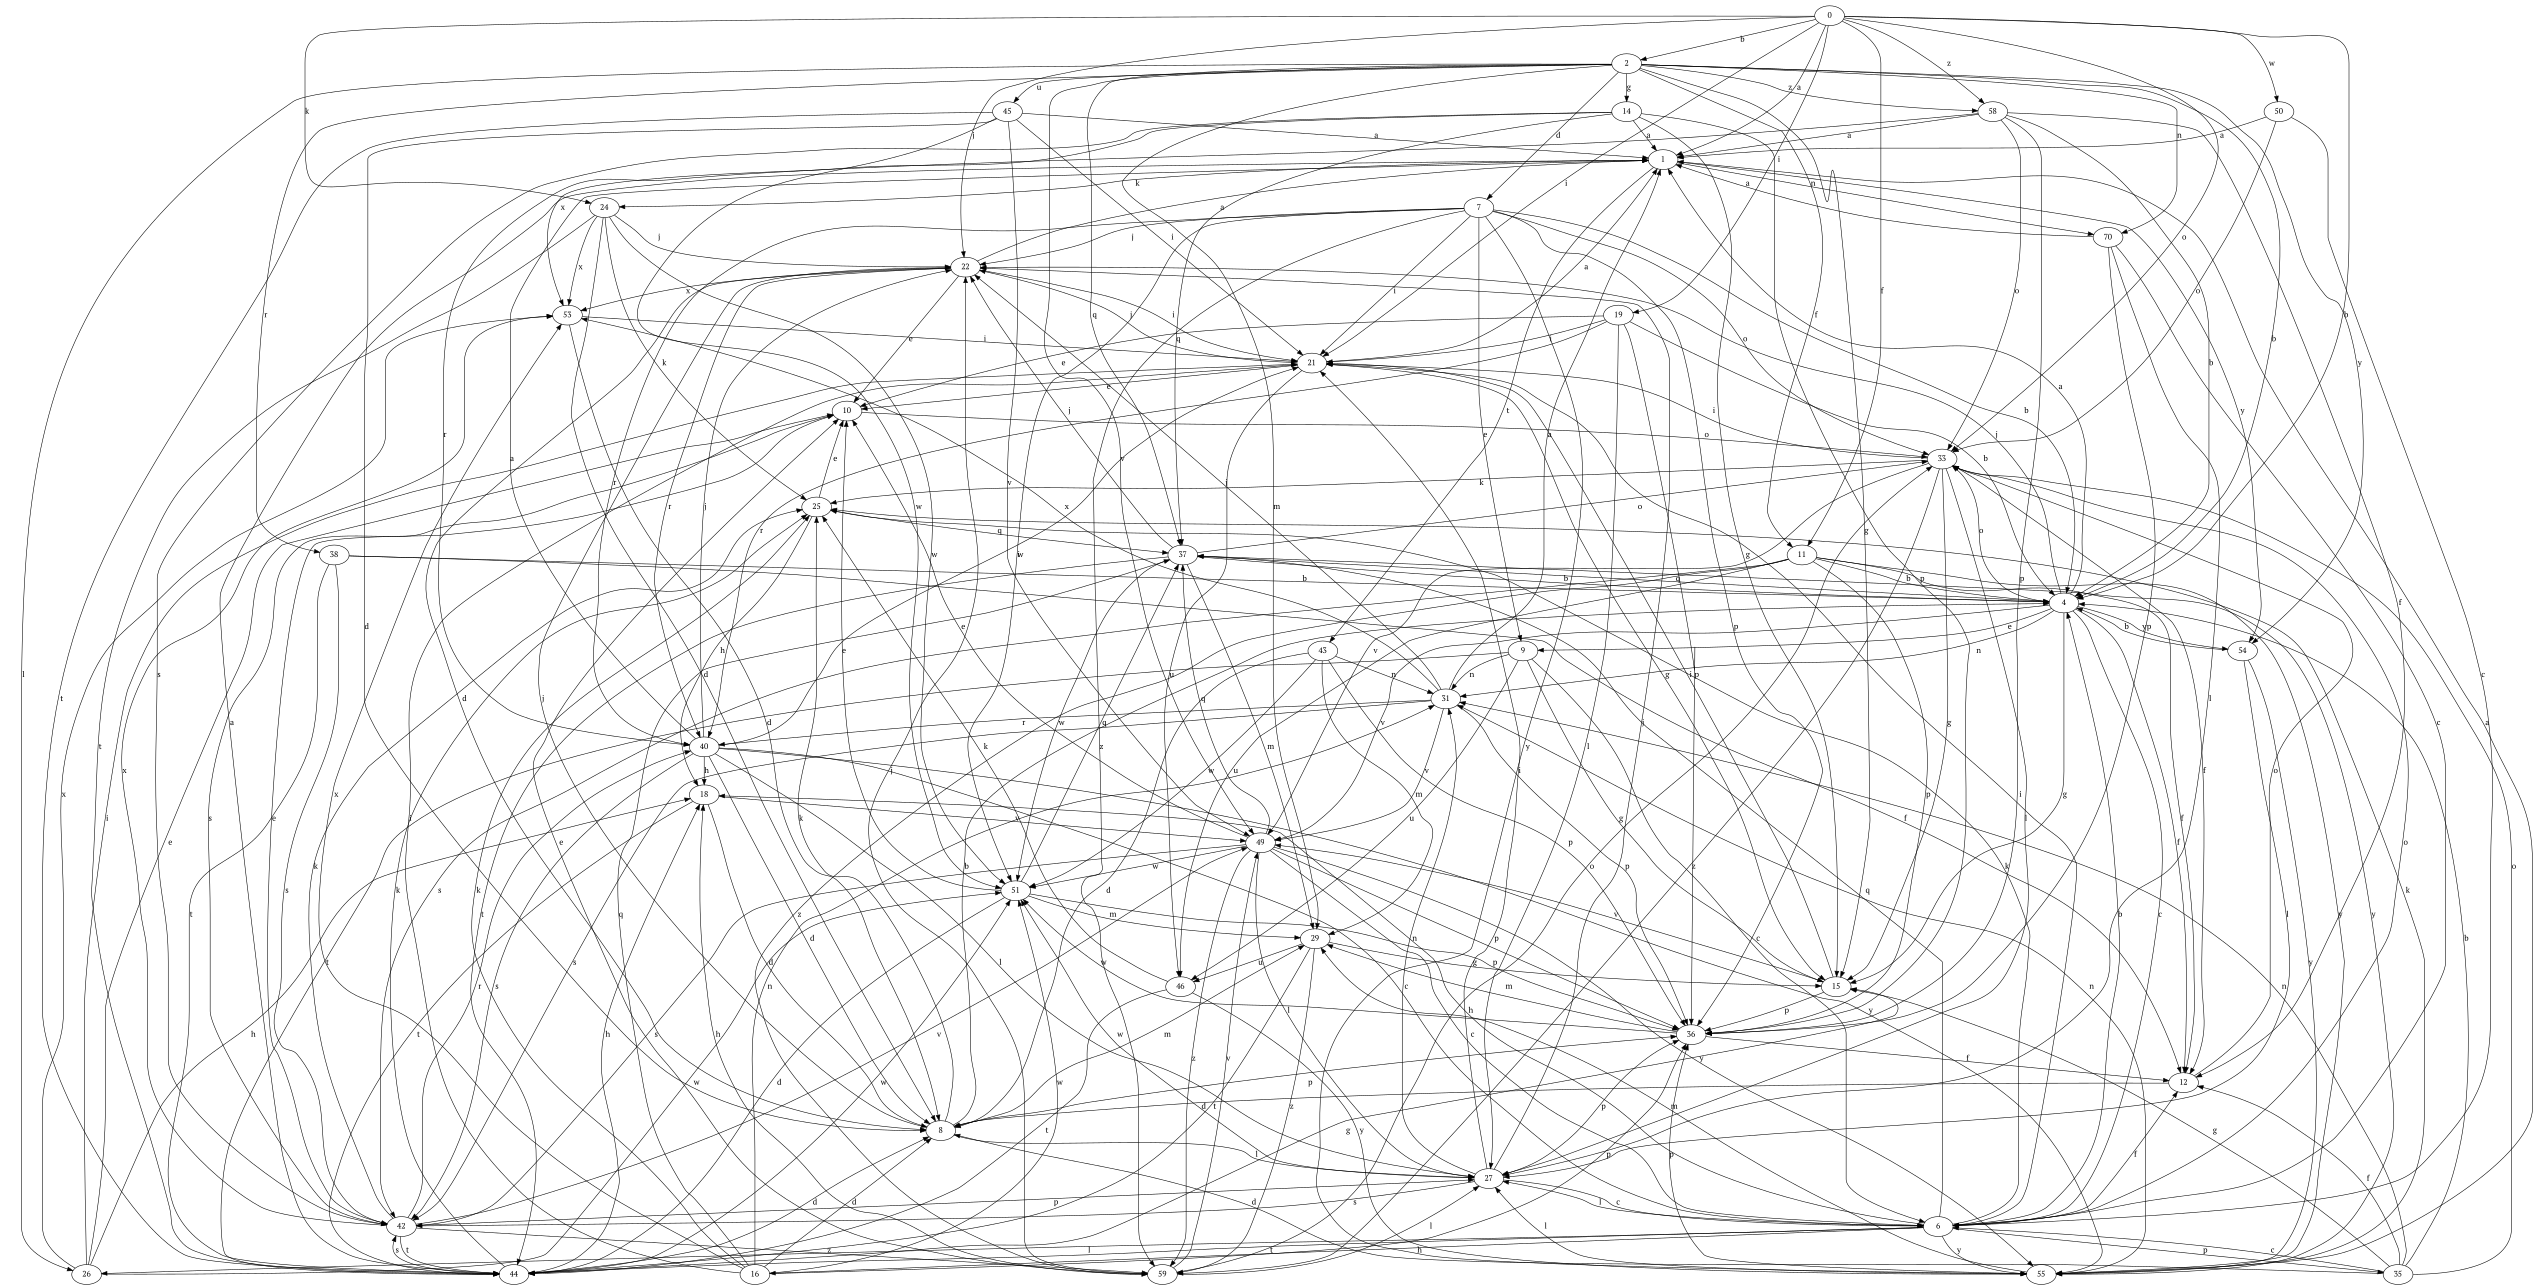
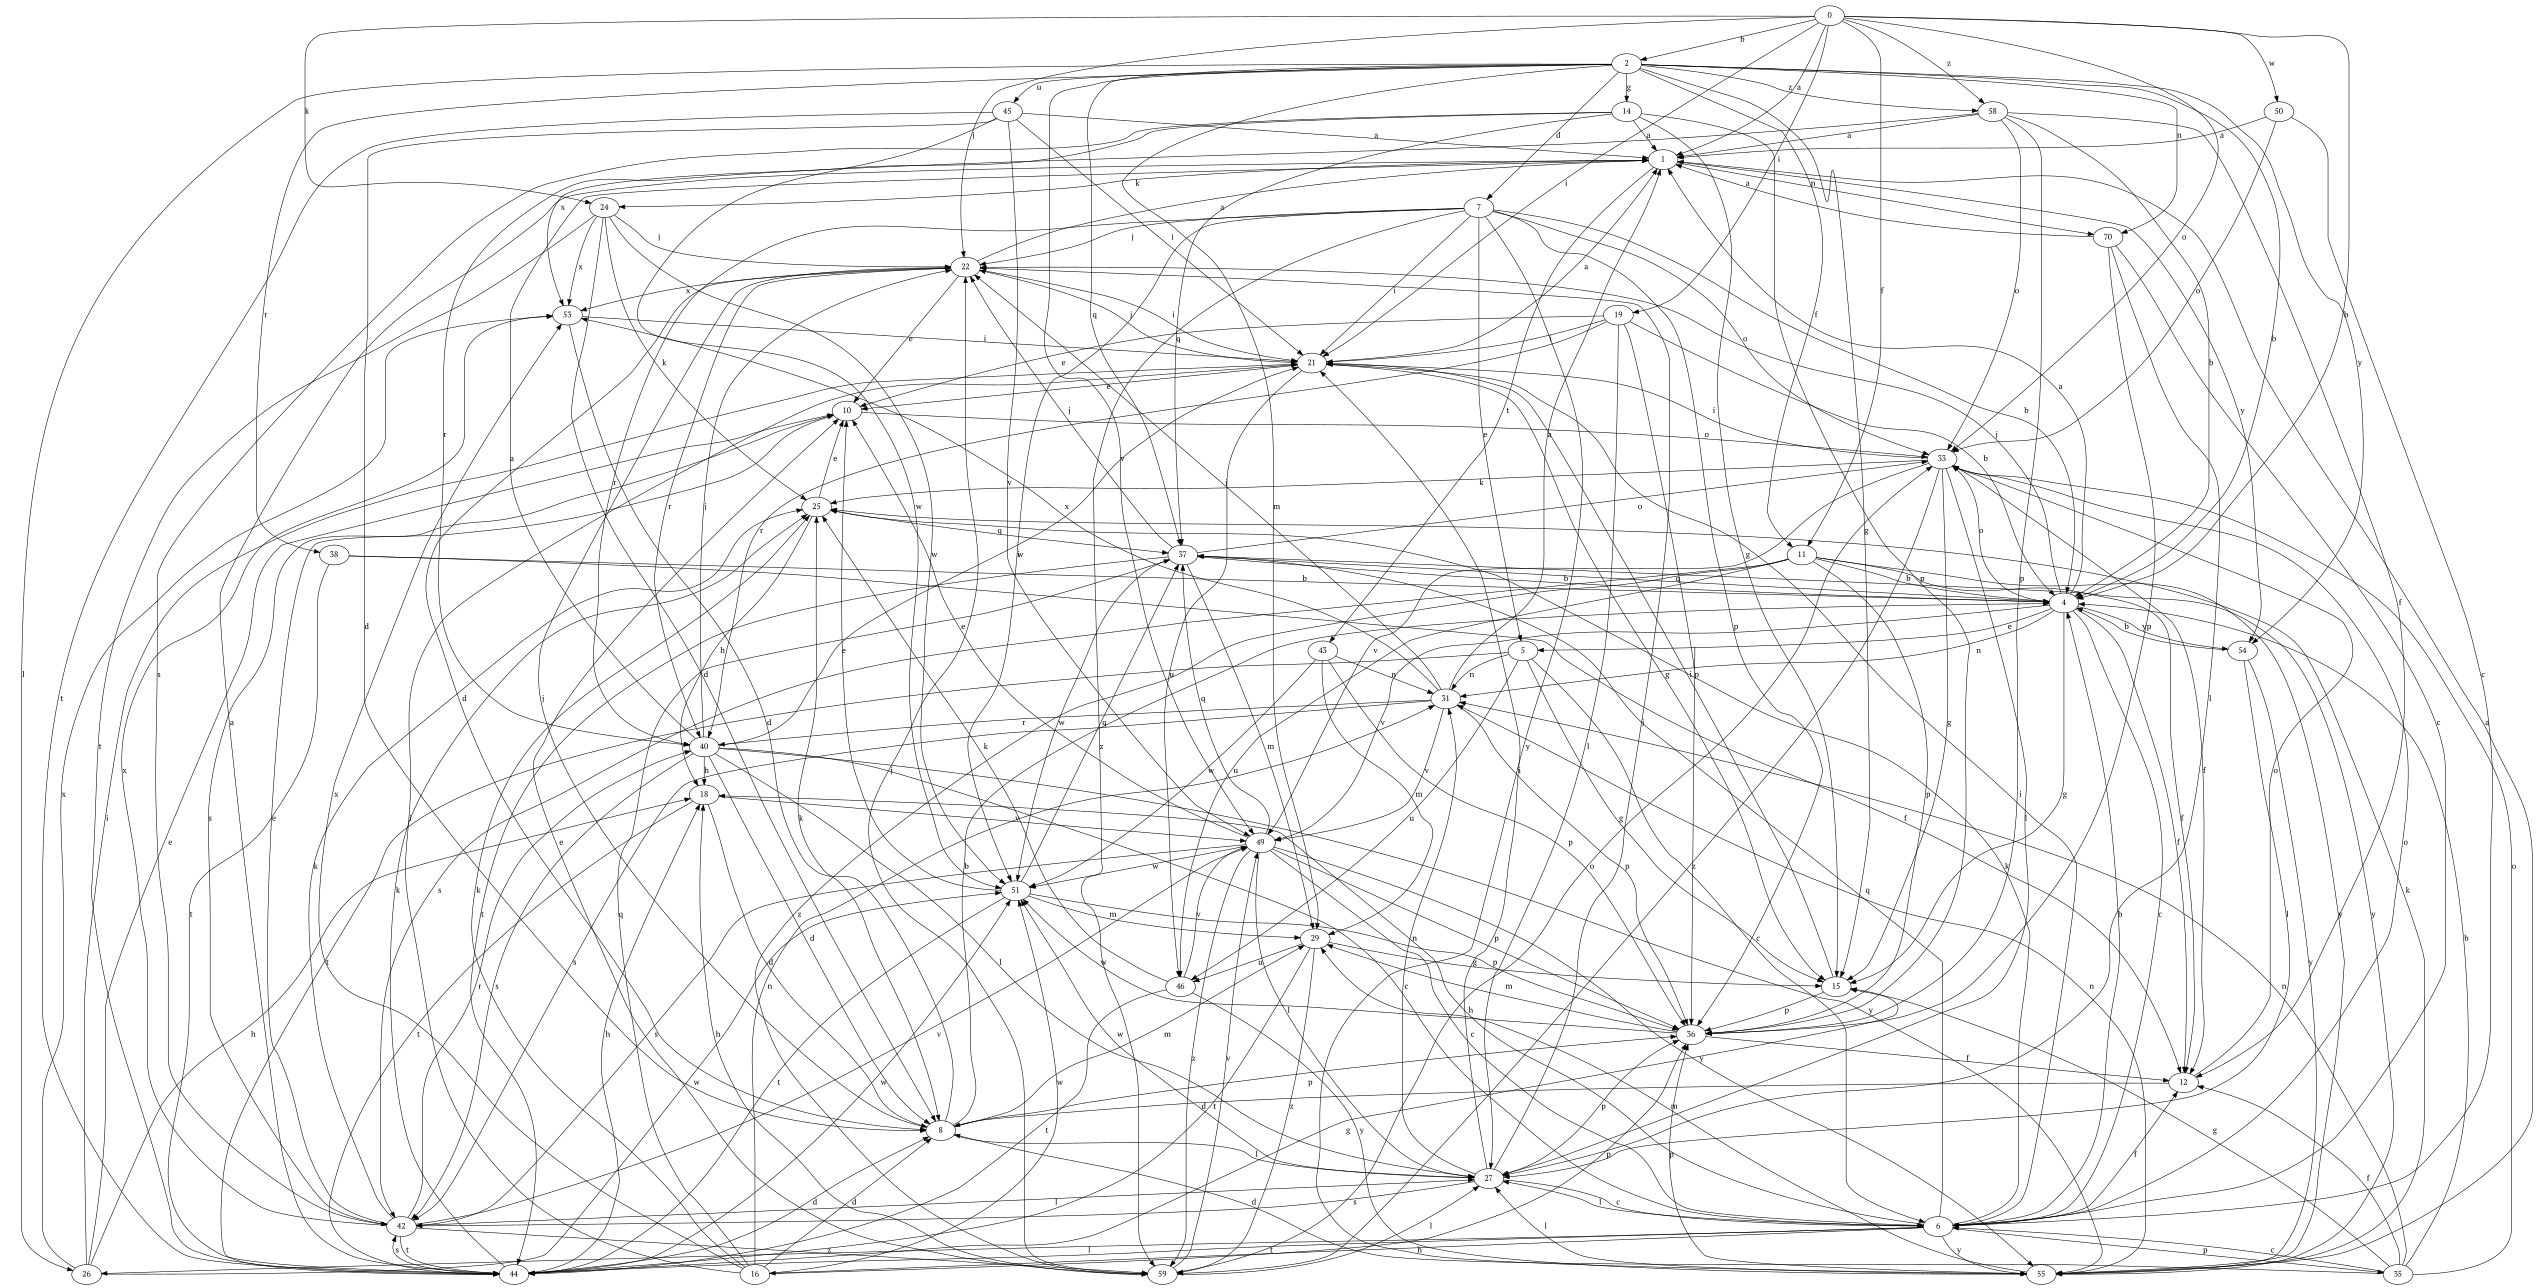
node "9": label "9" -> "5"
edge "43" -> "8": removed, label "d"
edge "15" -> "49": now "46" -> "49"
edge "38" -> "42": removed, label "s"
edge "51" -> "44": label "d" -> "t"
edge "42" -> "27": label "p" -> "l"
